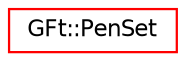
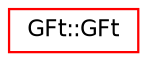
node "GFt::PenSet": label "GFt::PenSet" -> "GFt::GFt"
